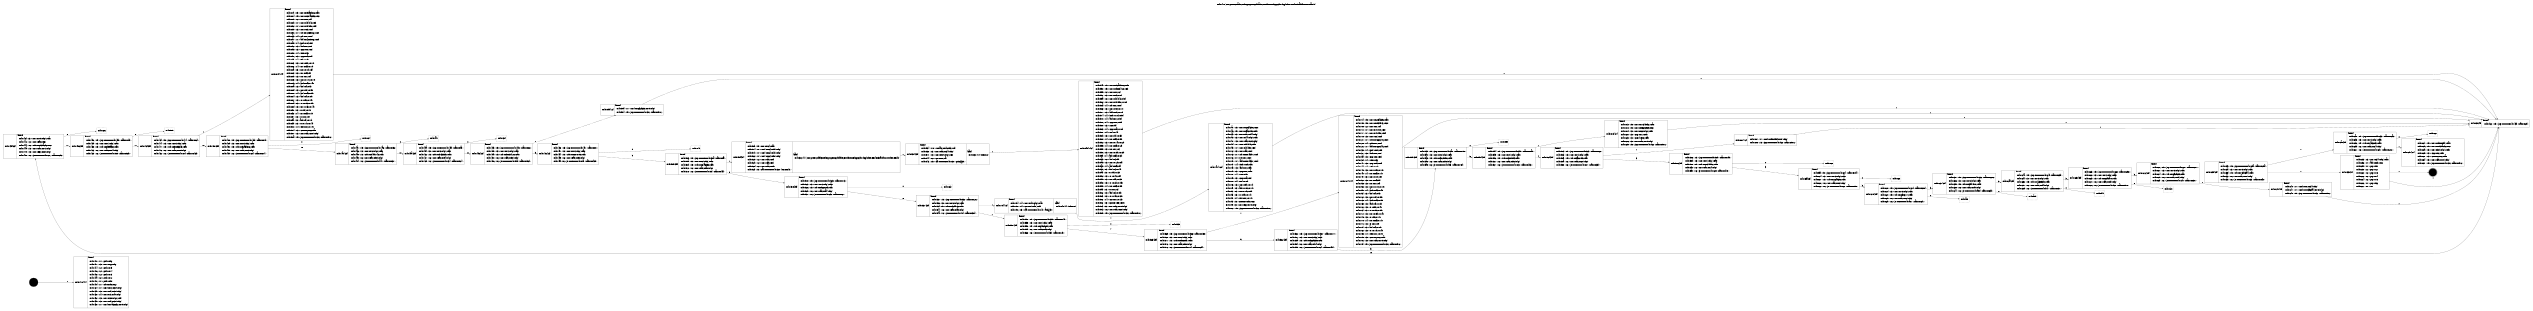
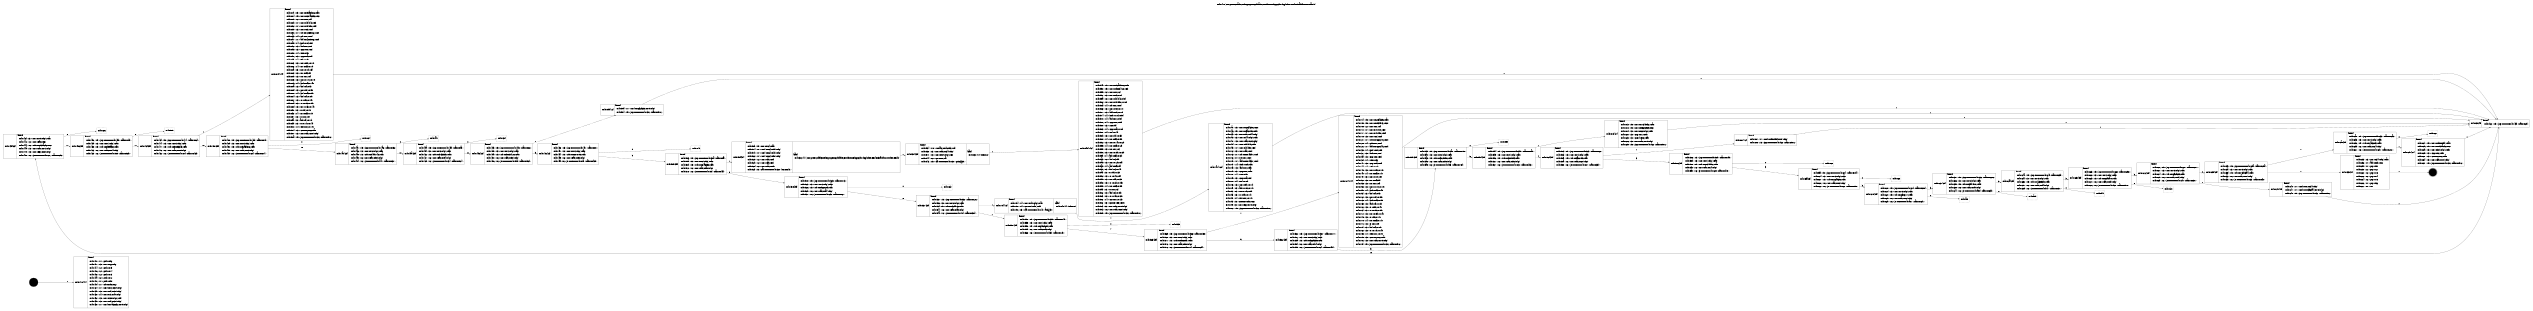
edge "0x40167c [25]" -> "0x401695 [25]": added, label "2"
edge "0x401c53 [21]" -> "0x401d2c [5]": now "0x4016d1 [27]" -> "0x401d2c [5]"
